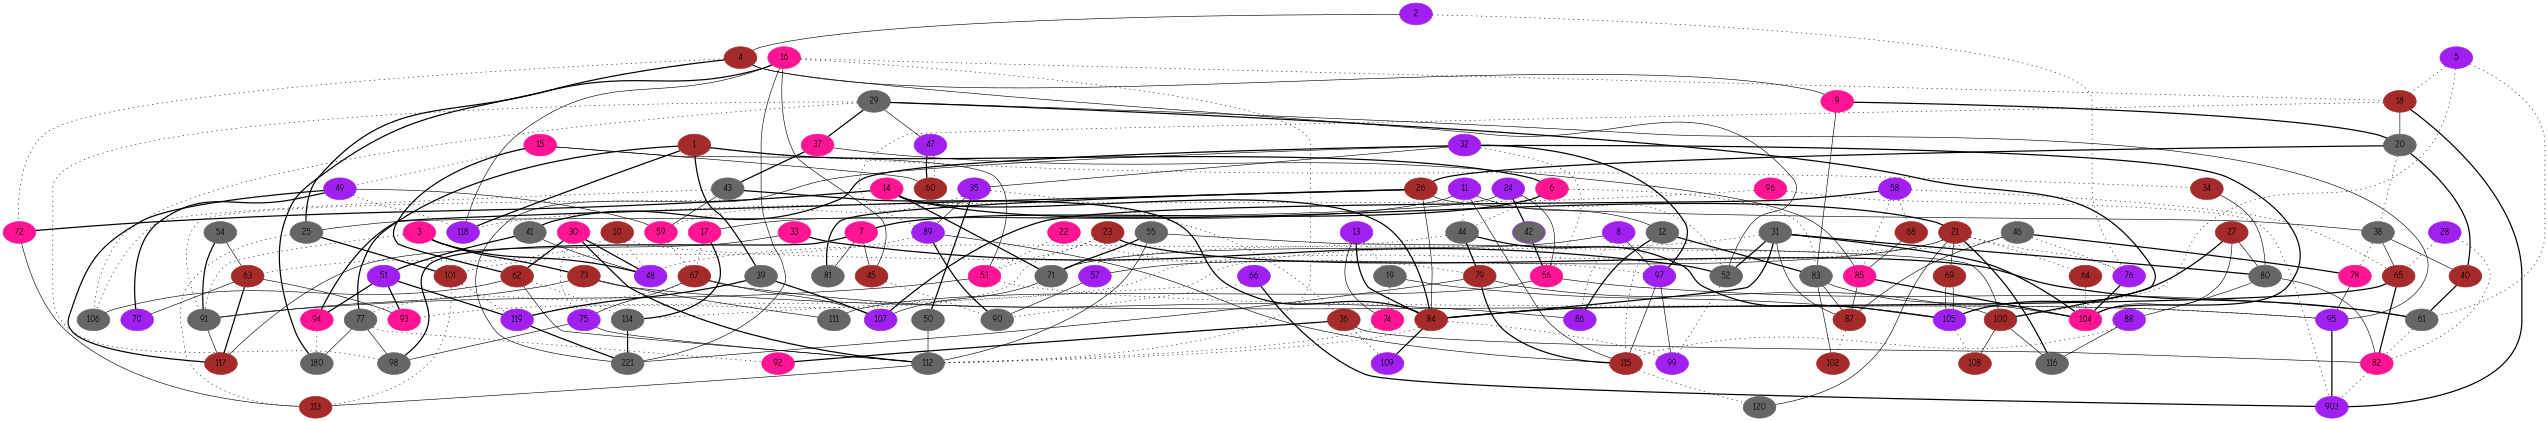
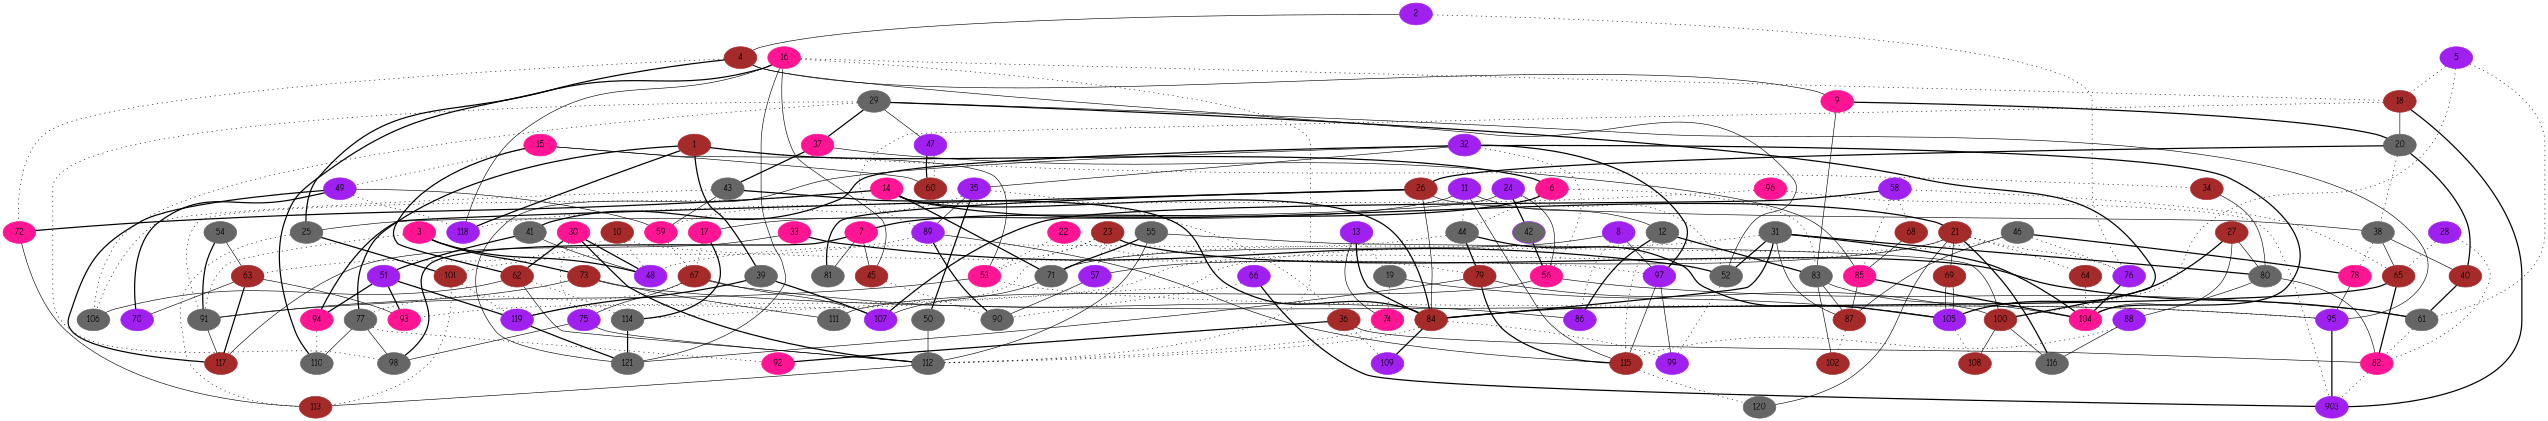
node "180": label "180" -> "110"
node "221": label "221" -> "121"
